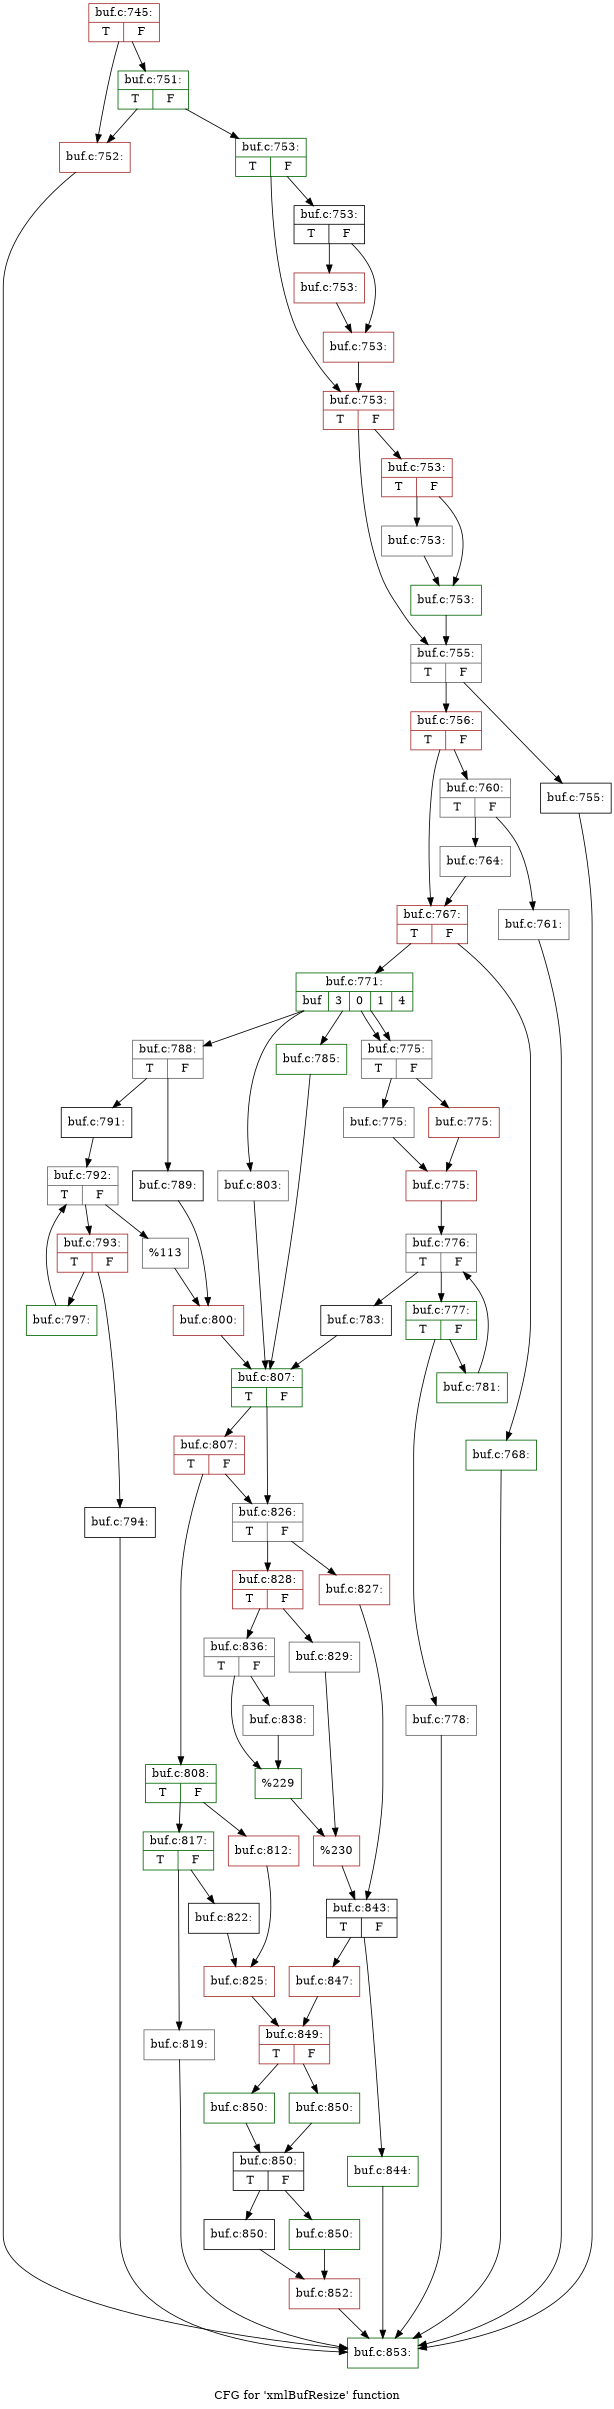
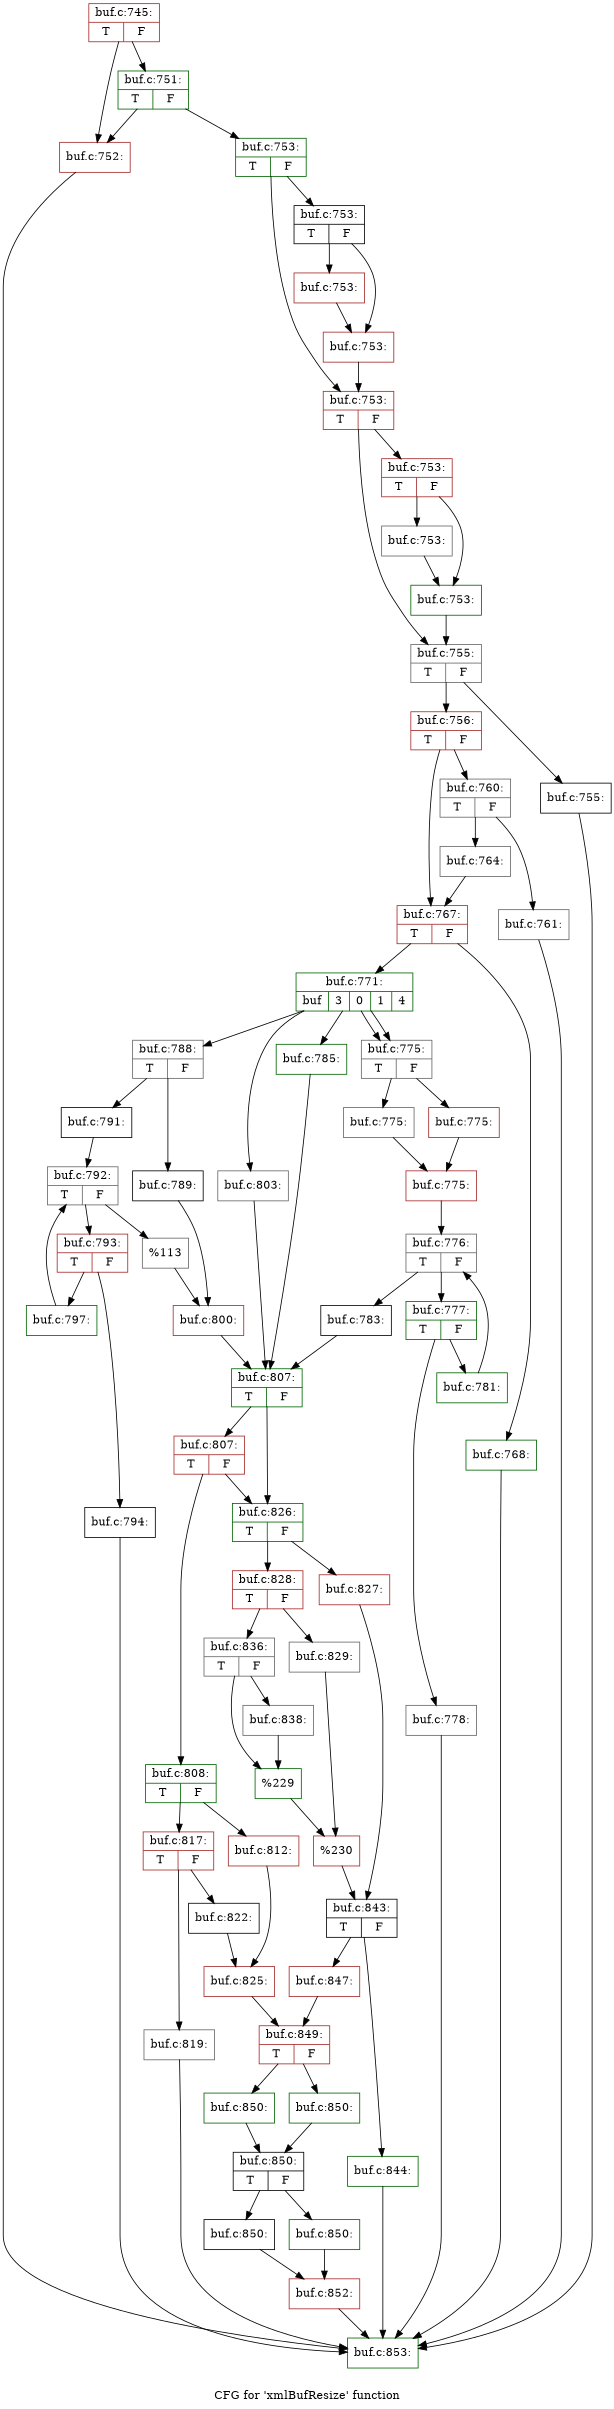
node "buf.c:826:": color gray40 -> darkgreen
node "buf.c:817:": color darkgreen -> brown
